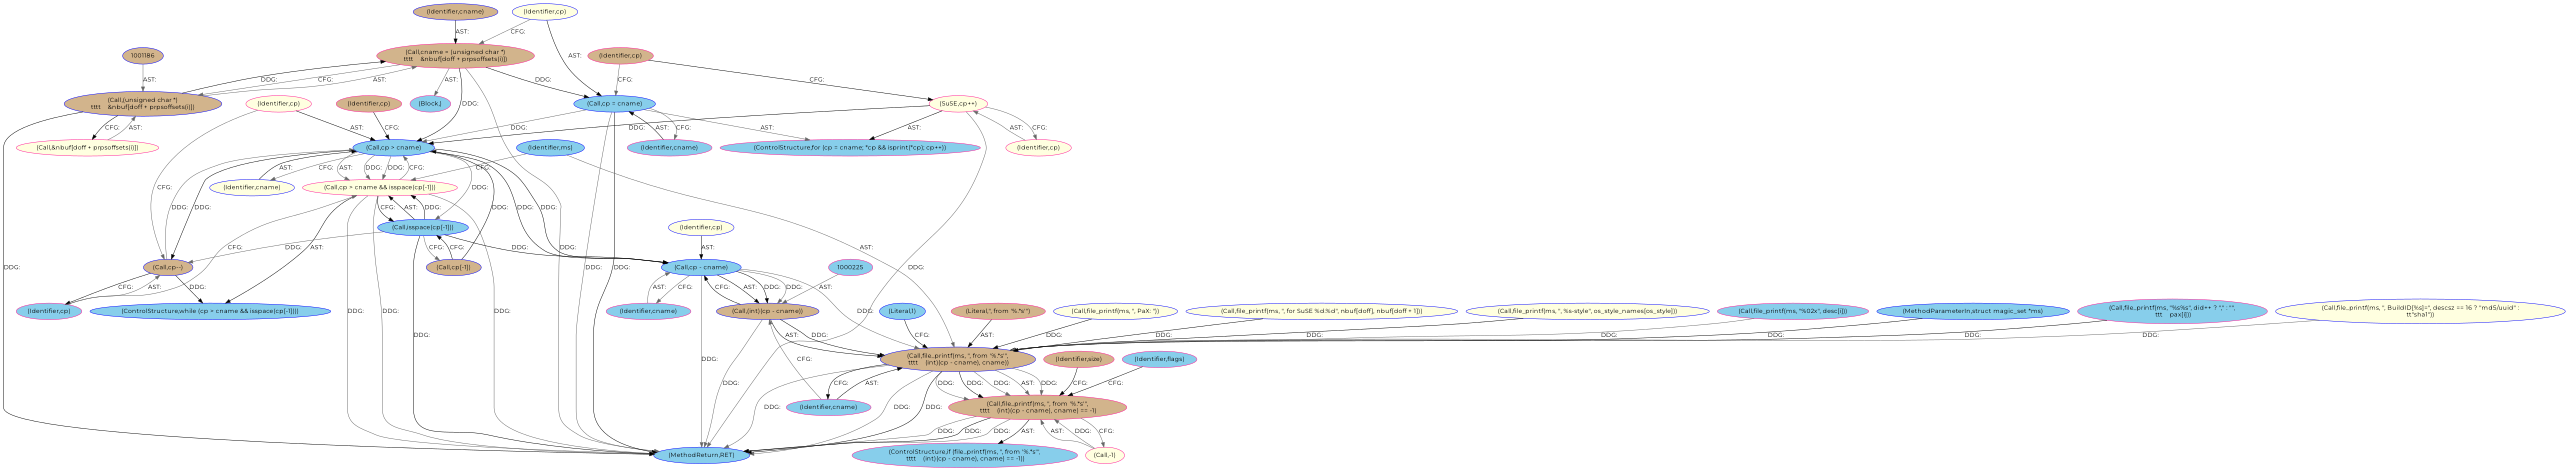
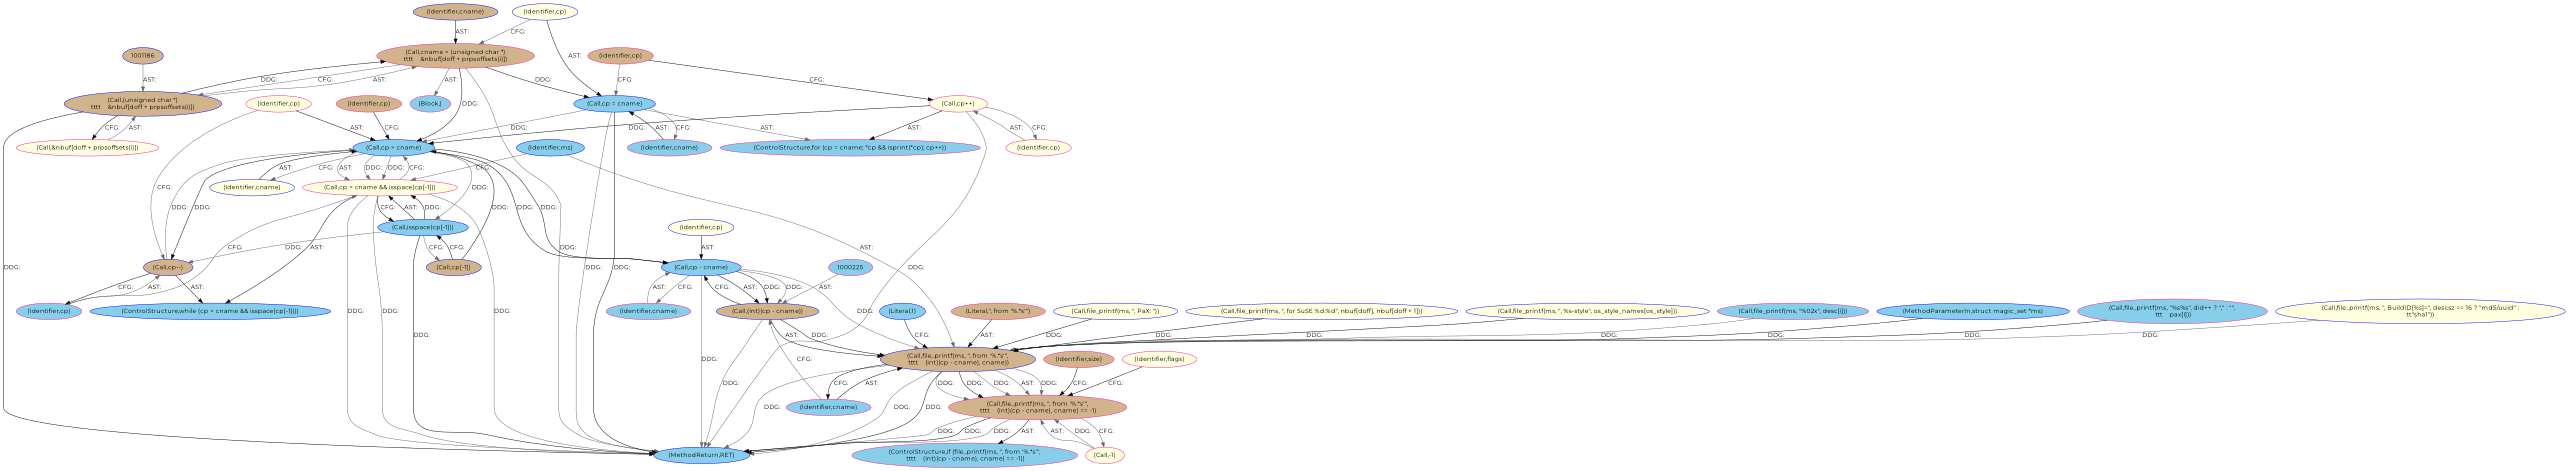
node "(SuSE,cp++)": label "(SuSE,cp++)" -> "(Call,cp++)"
edge "(Call,isspace(cp[-1]))" -> "(Call,cp - cname)": removed, label "DDG:"
edge "(Call,cp--)" -> "(ControlStructure,while (cp > cname && isspace(cp[-1])))": label "DDG: " -> "AST: "
node "(Identifier,flags)": fillcolor skyblue -> lightyellow
